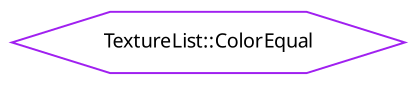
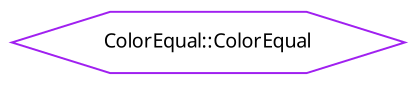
node "TextureList::ColorEqual": label "TextureList::ColorEqual" -> "ColorEqual::ColorEqual"
